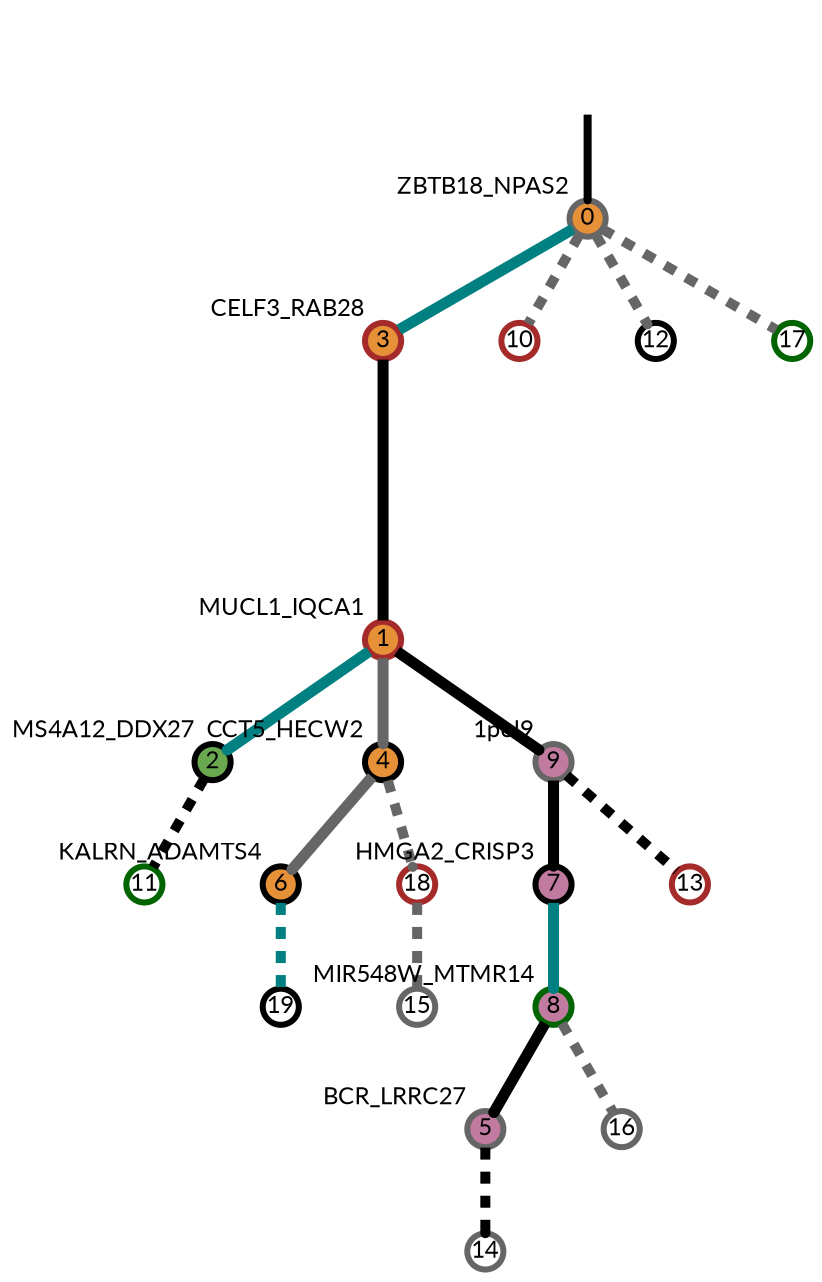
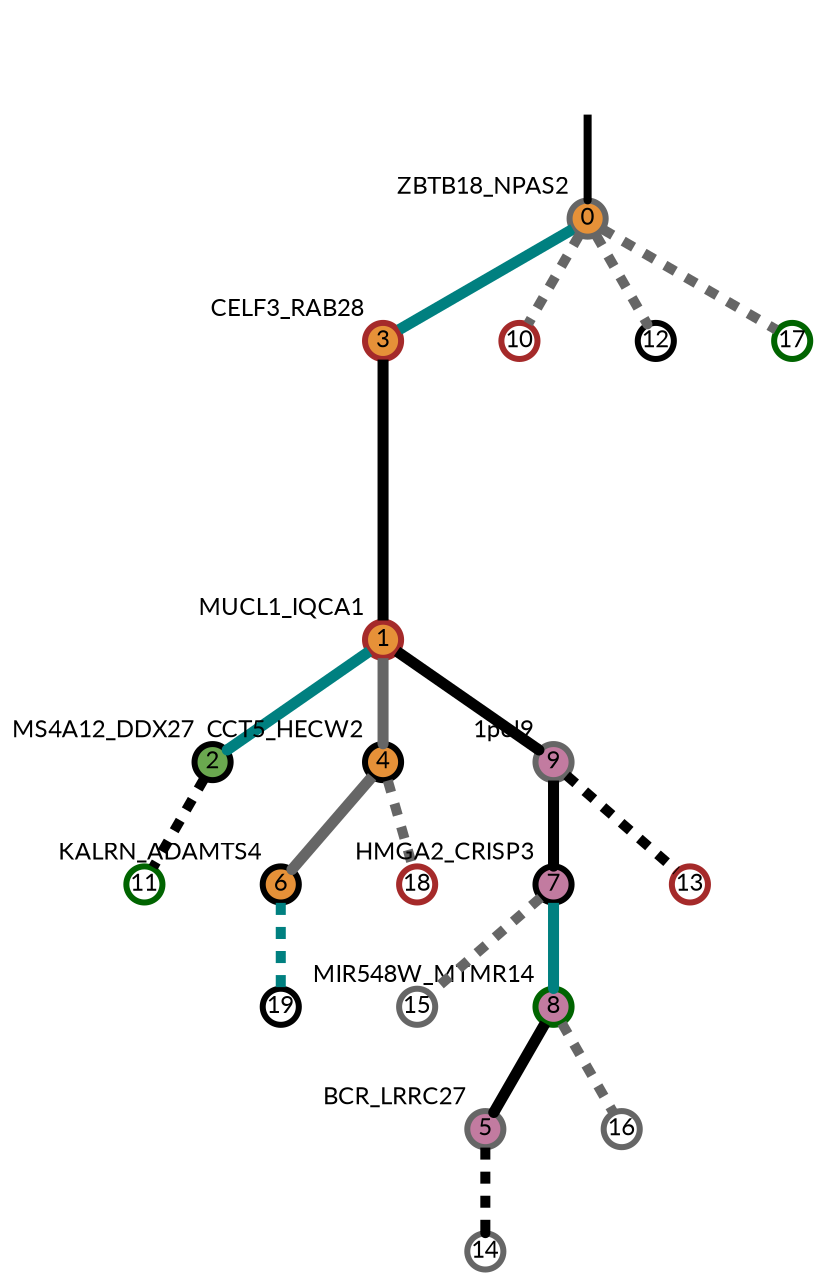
edge "4 CCT5_HECW2" -> "18": arrowhead dot -> onormal
edge "18" -> "15": now "7 HMGA2_CRISP3" -> "15"
